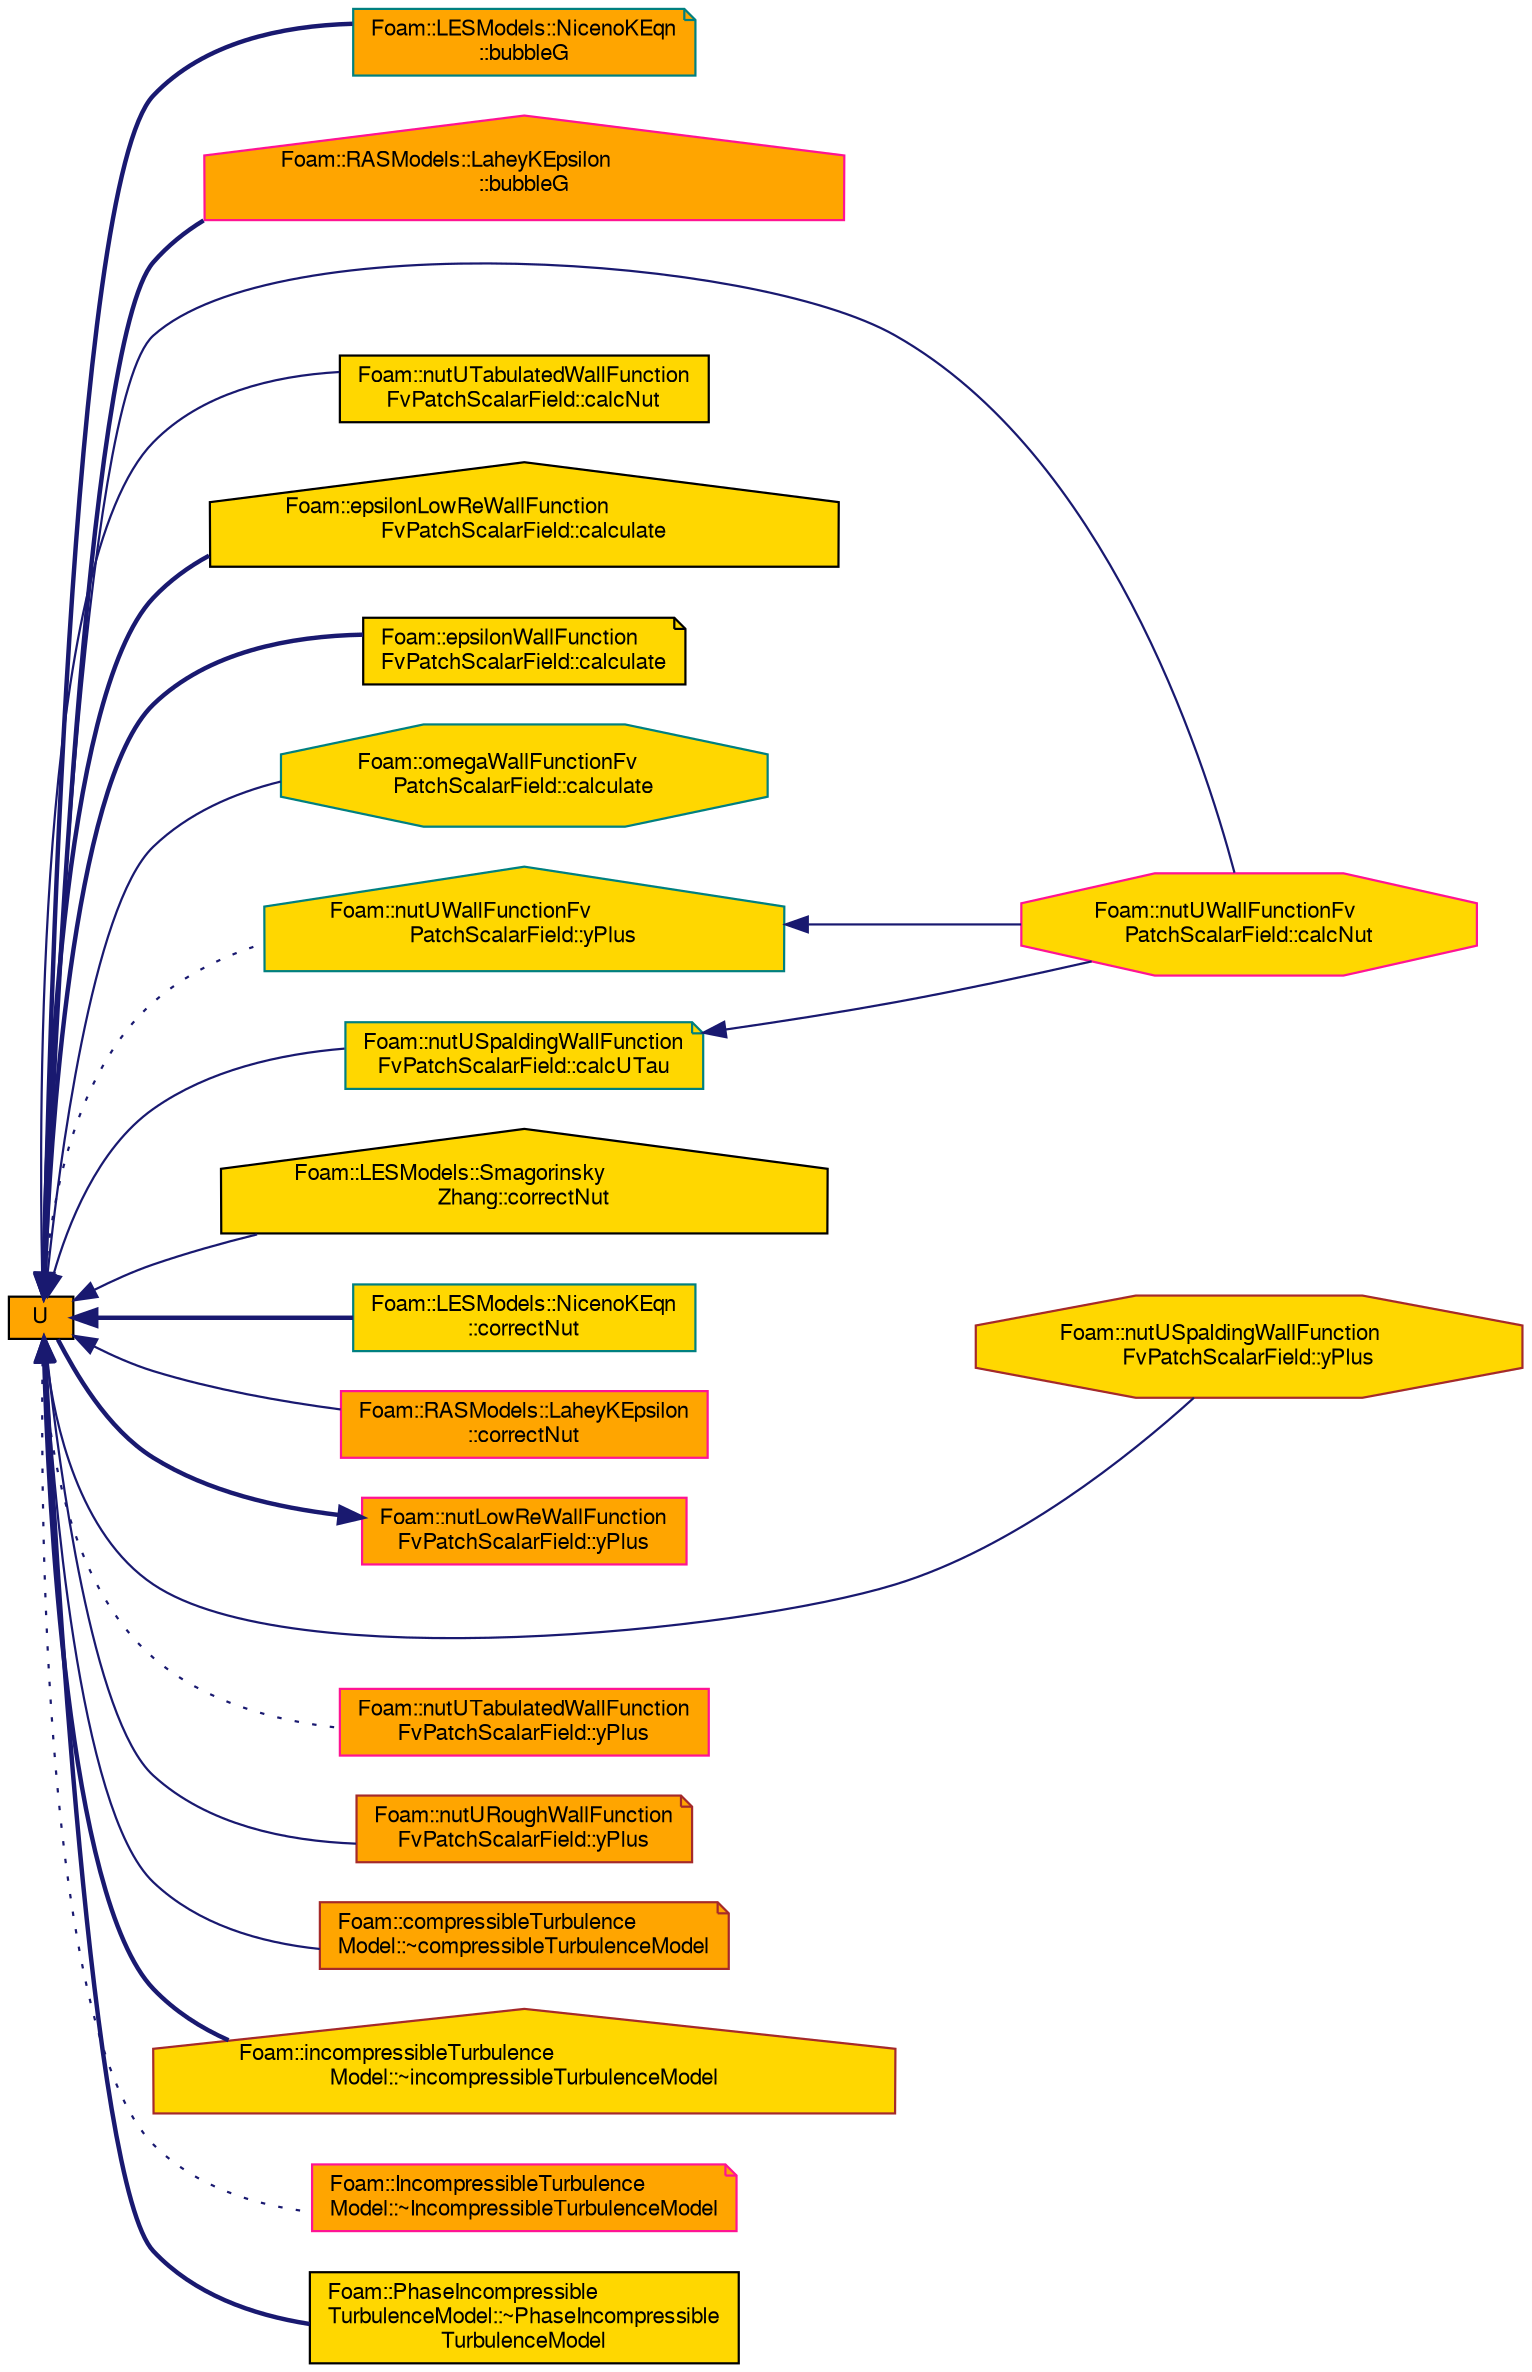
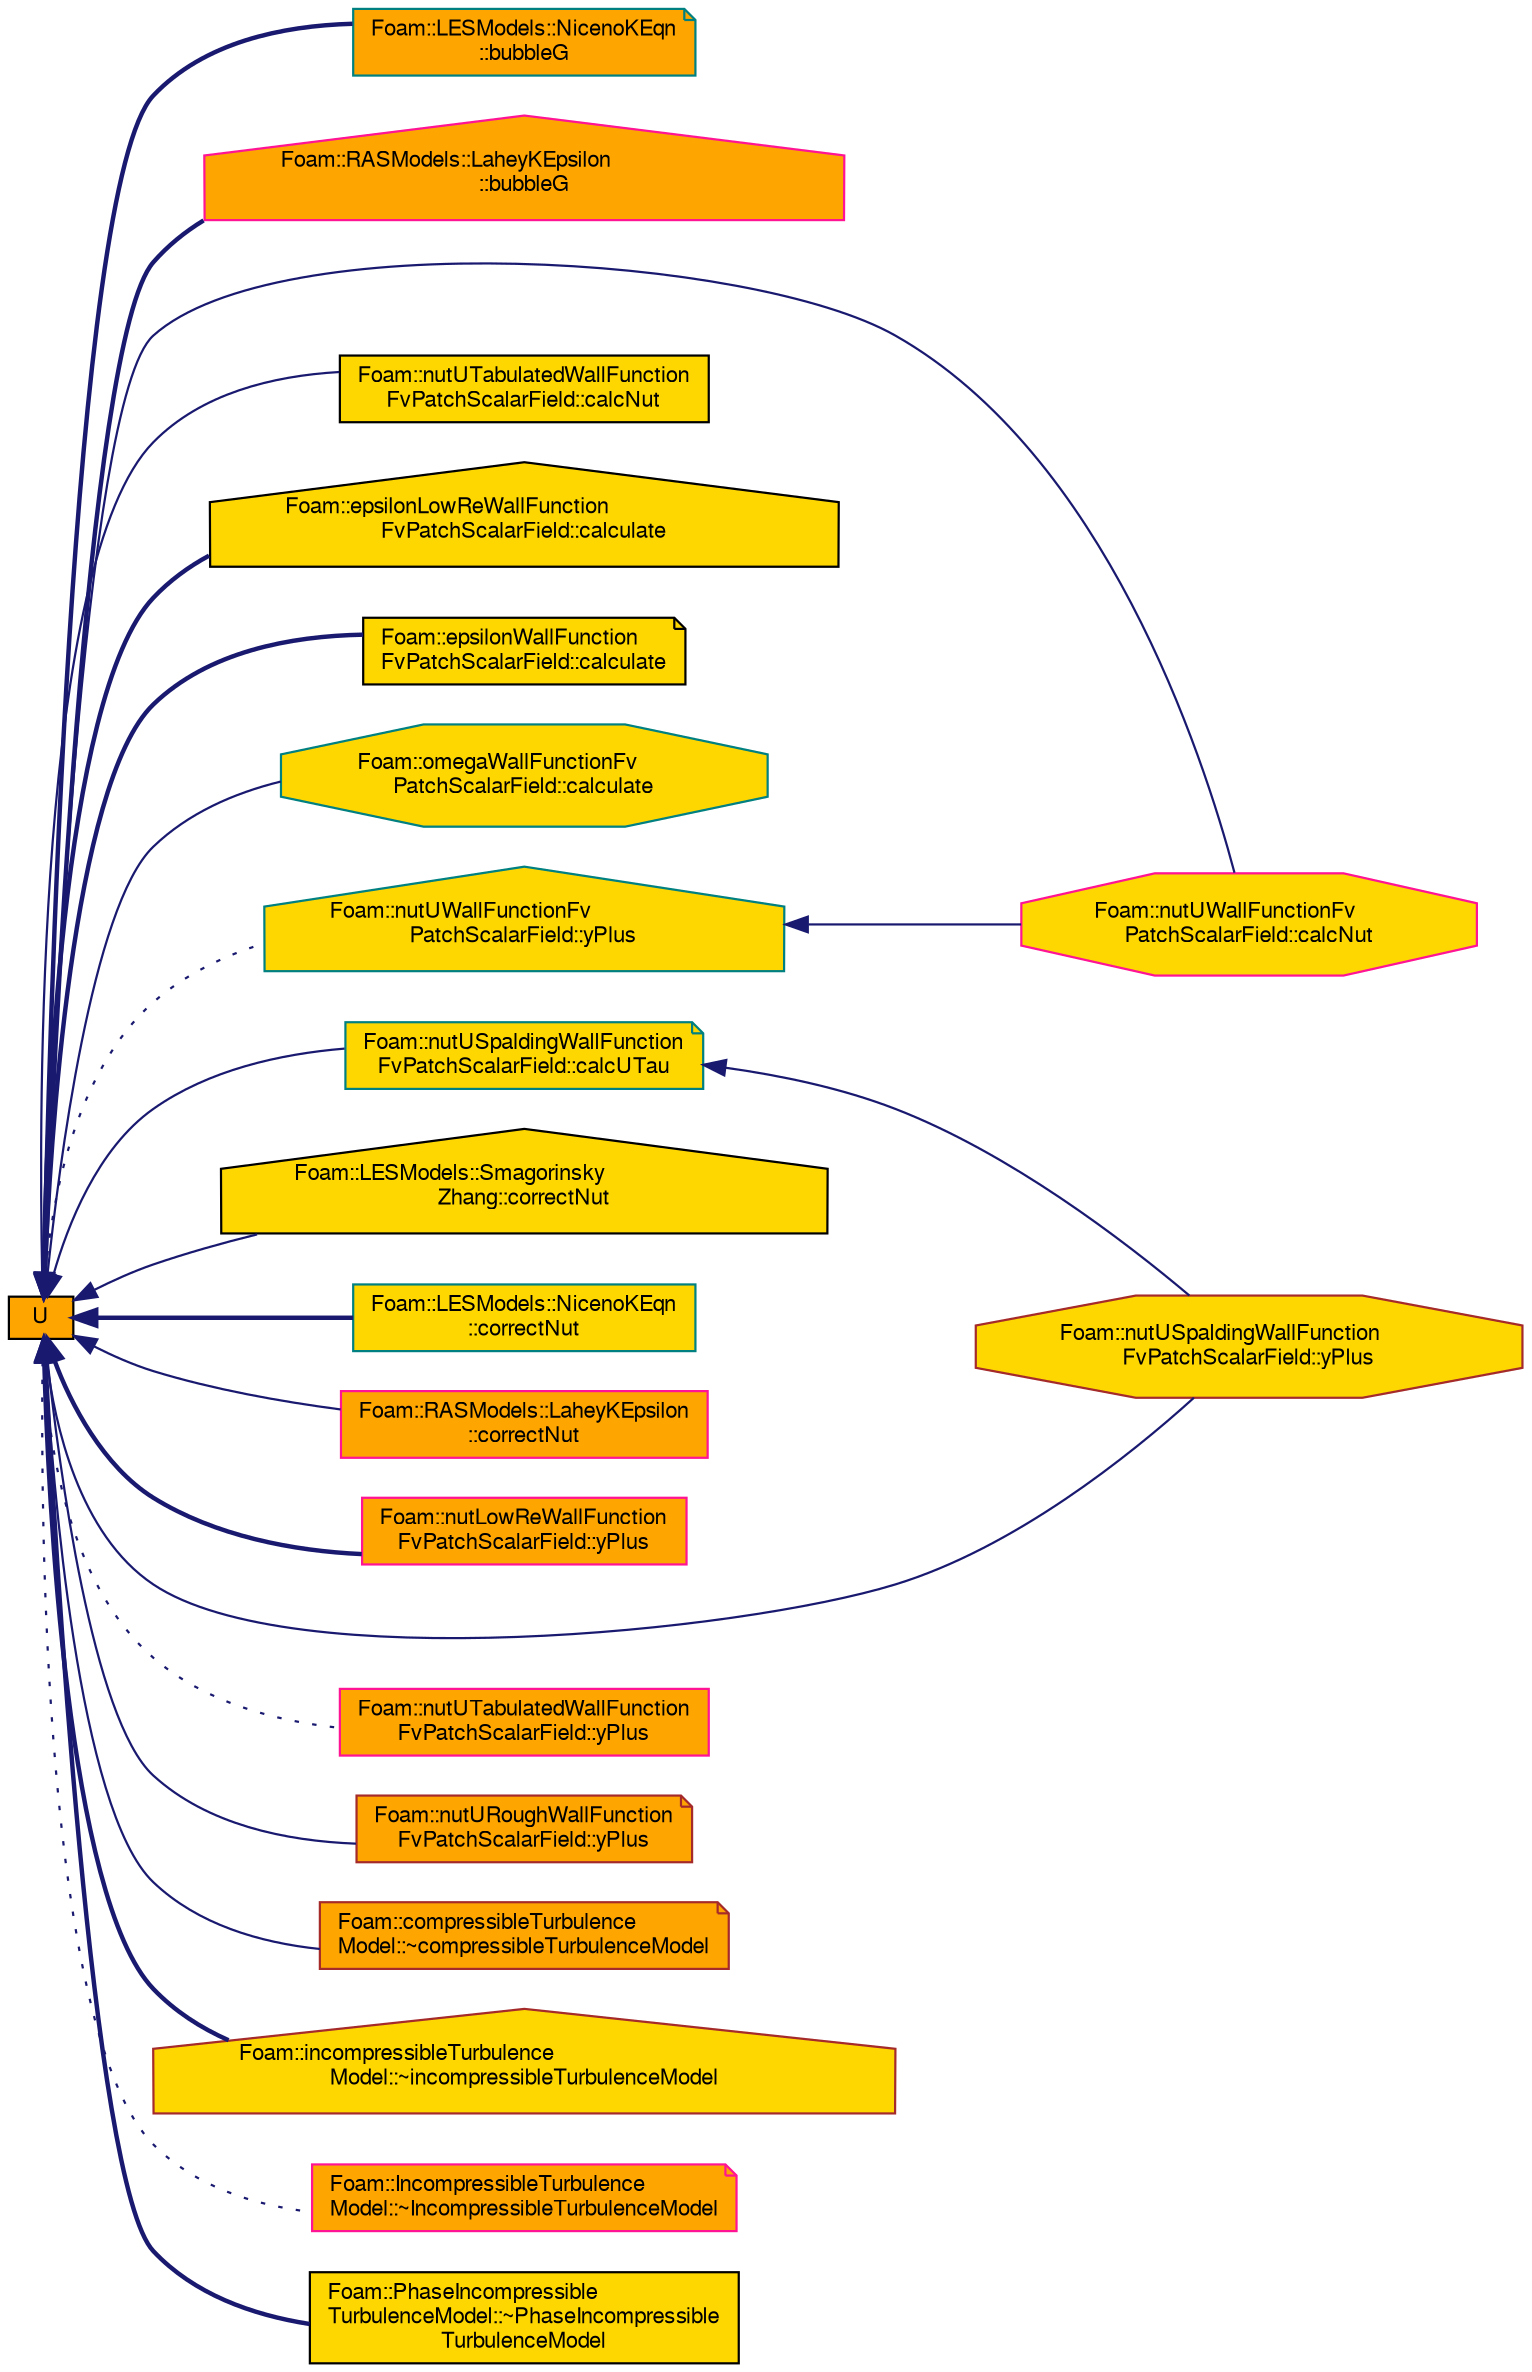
edge "Foam::nutUWallFunctionFv PatchScalarField::calcNut" -> "Foam::nutUSpaldingWallFunction FvPatchScalarField::calcUTau": now "Foam::nutUSpaldingWallFunction FvPatchScalarField::yPlus" -> "Foam::nutUSpaldingWallFunction FvPatchScalarField::calcUTau"
edge "U" -> "Foam::nutLowReWallFunction FvPatchScalarField::yPlus": reversed
